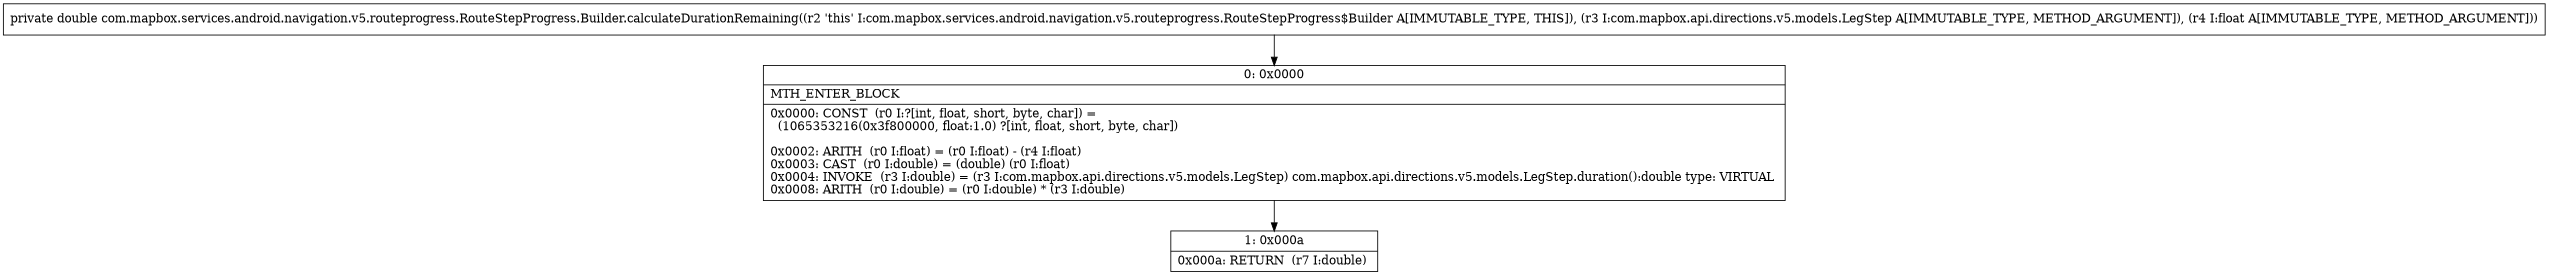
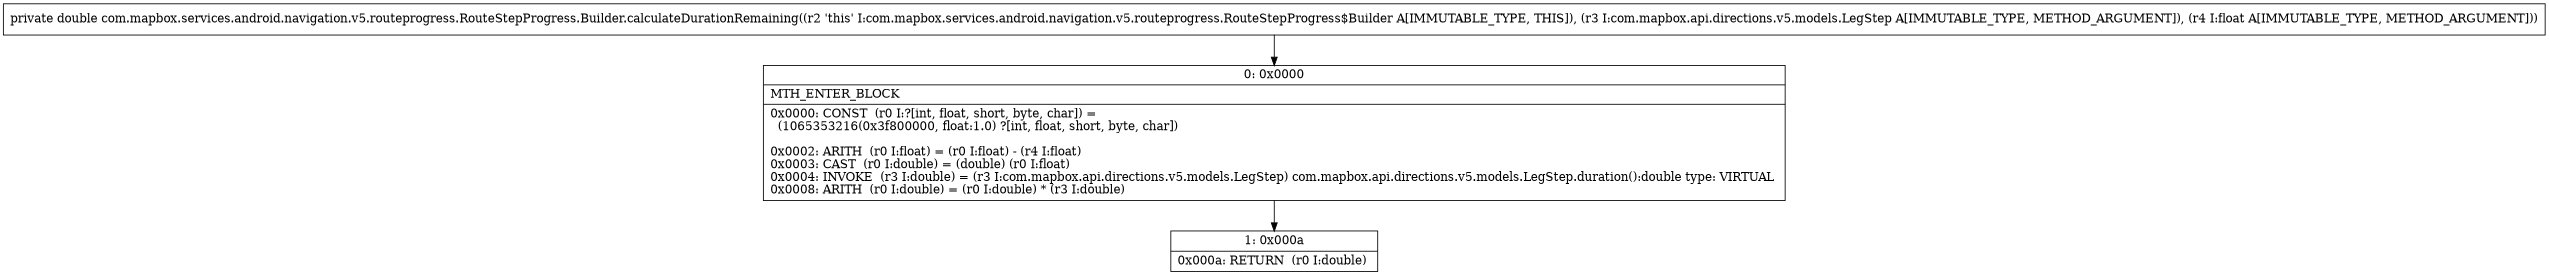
node "1: 0x000a": text "0x000a: RETURN  (r7 I:double)" -> "0x000a: RETURN  (r0 I:double)"
